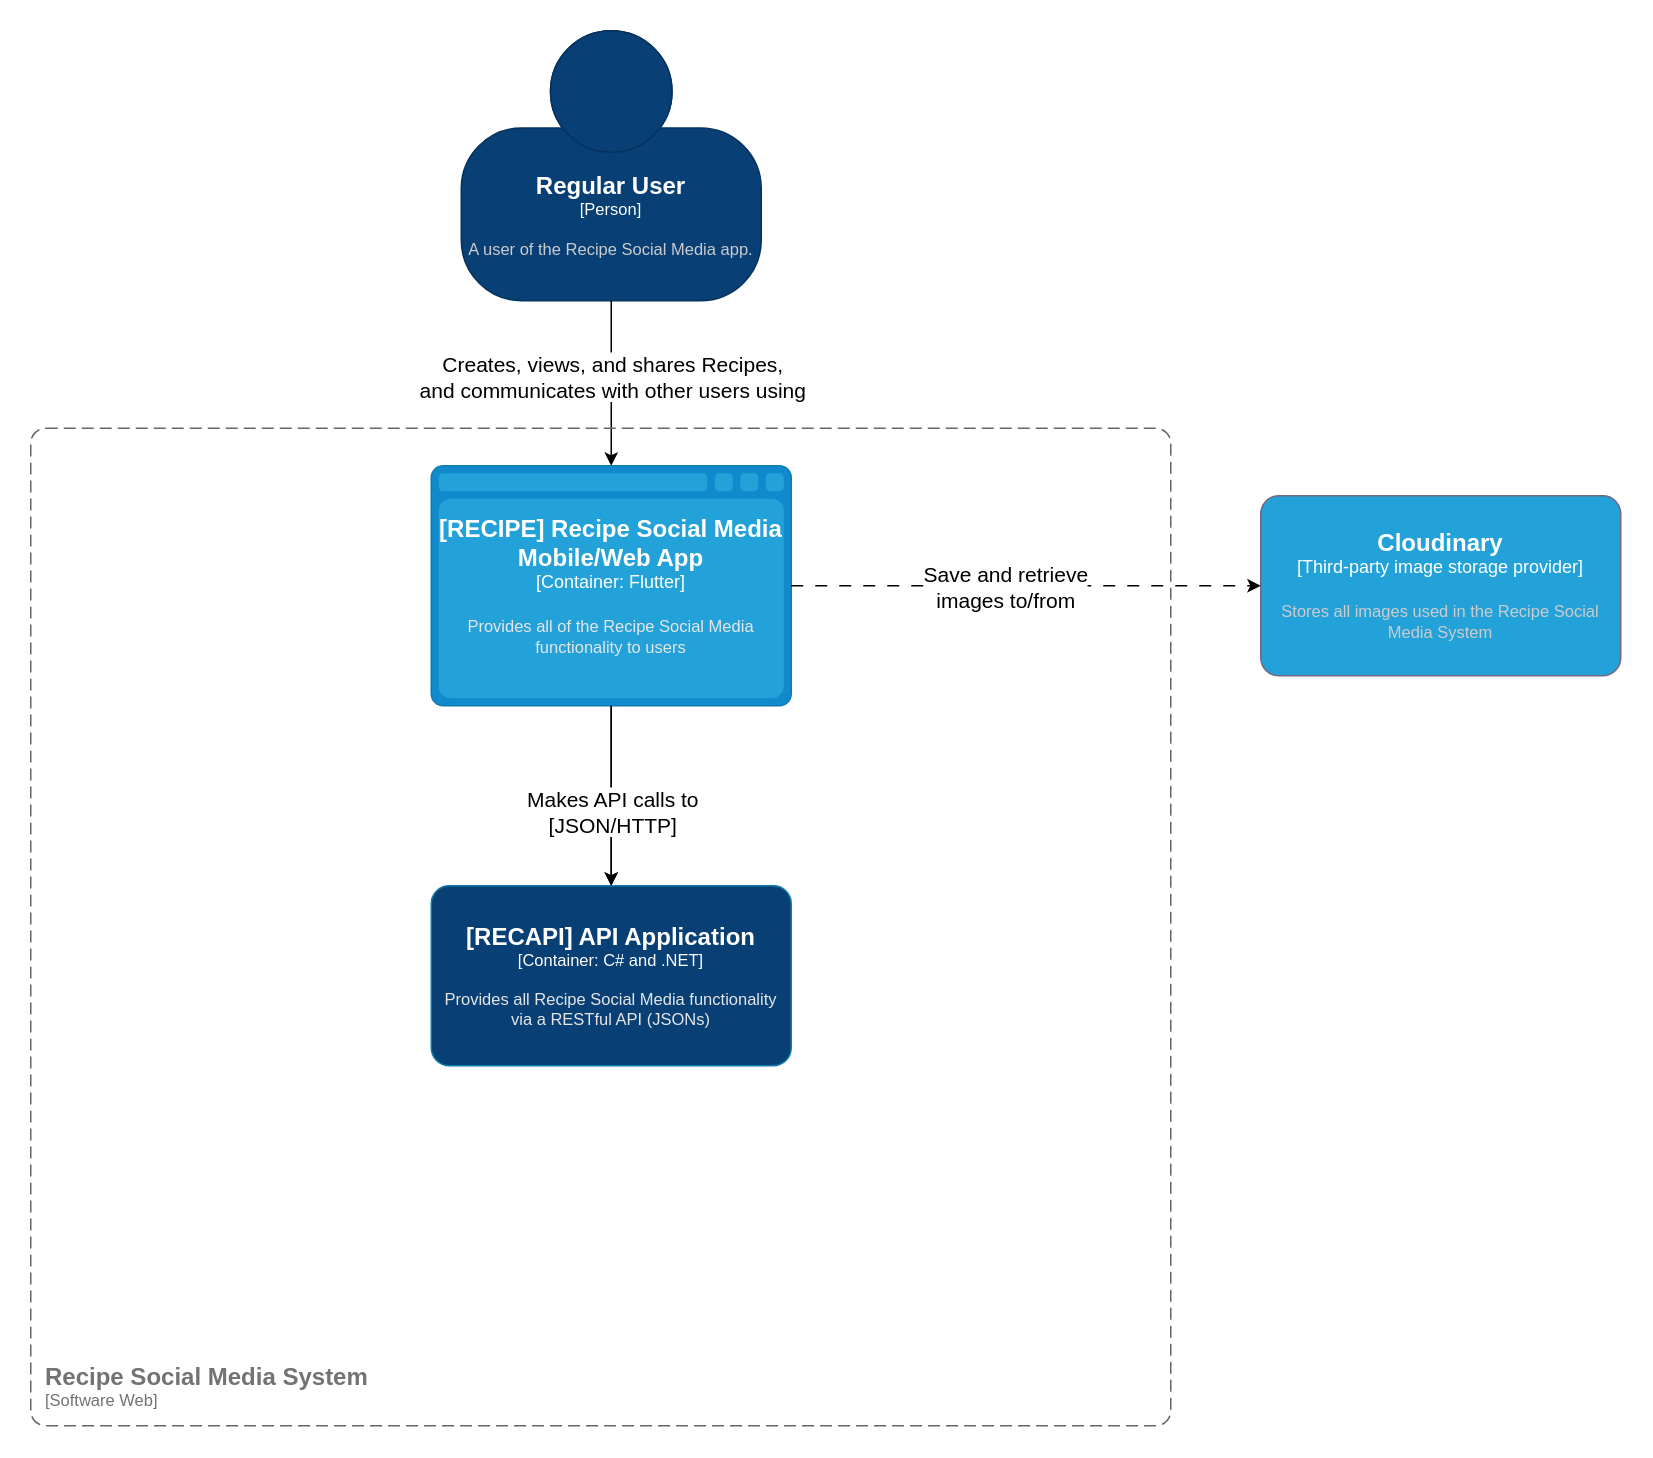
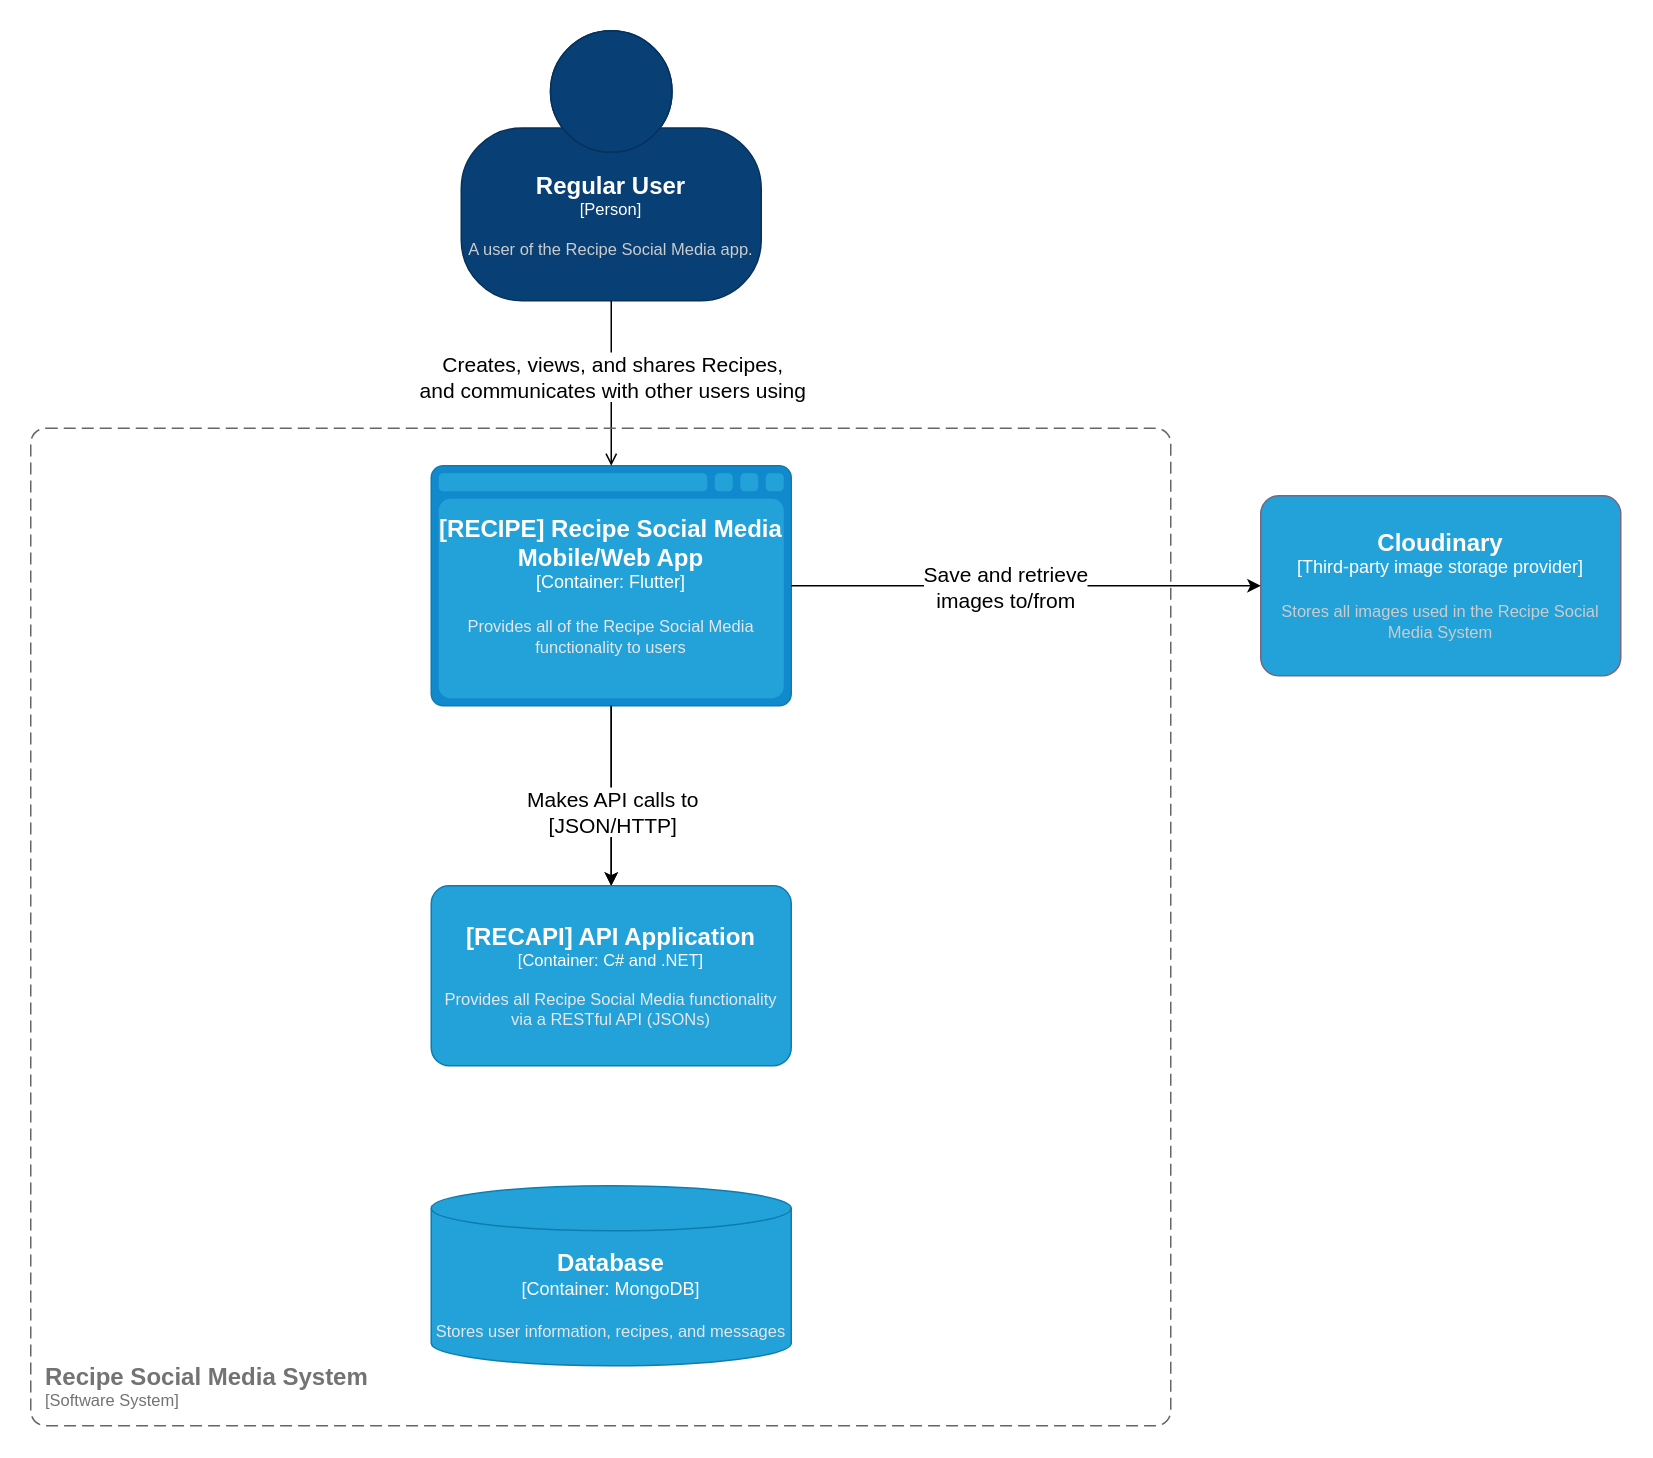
edge "Regular User [Person] A user of the Recipe Social Media app." -> "[RECIPE] Recipe Social Media Mobile/Web App [Container: Flutter] Provides all of the Recipe Social Media functionality to users": arrowhead classic -> open
edge "[RECIPE] Recipe Social Media Mobile/Web App [Container: Flutter] Provides all of the Recipe Social Media functionality to users" -> "Cloudinary [Third-party image storage provider] Stores all images used in the Recipe Social Media System": style dashed -> solid
node "[RECAPI] API Application [Container: C# and .NET] Provides all Recipe Social Media functionality via a RESTful API (JSONs)": fillcolor #083f75 -> #23a2d9
node "Database [Container: MongoDB] Stores user information, recipes, and messages": added
node "Recipe Social Media System [Software Web]": label "Recipe Social Media System [Software Web]" -> "Recipe Social Media System [Software System]"
